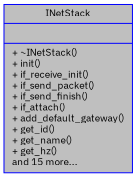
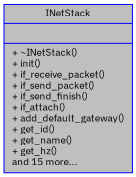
node "INetStack": text "+ if_receive_init()" -> "+ if_receive_packet()"
